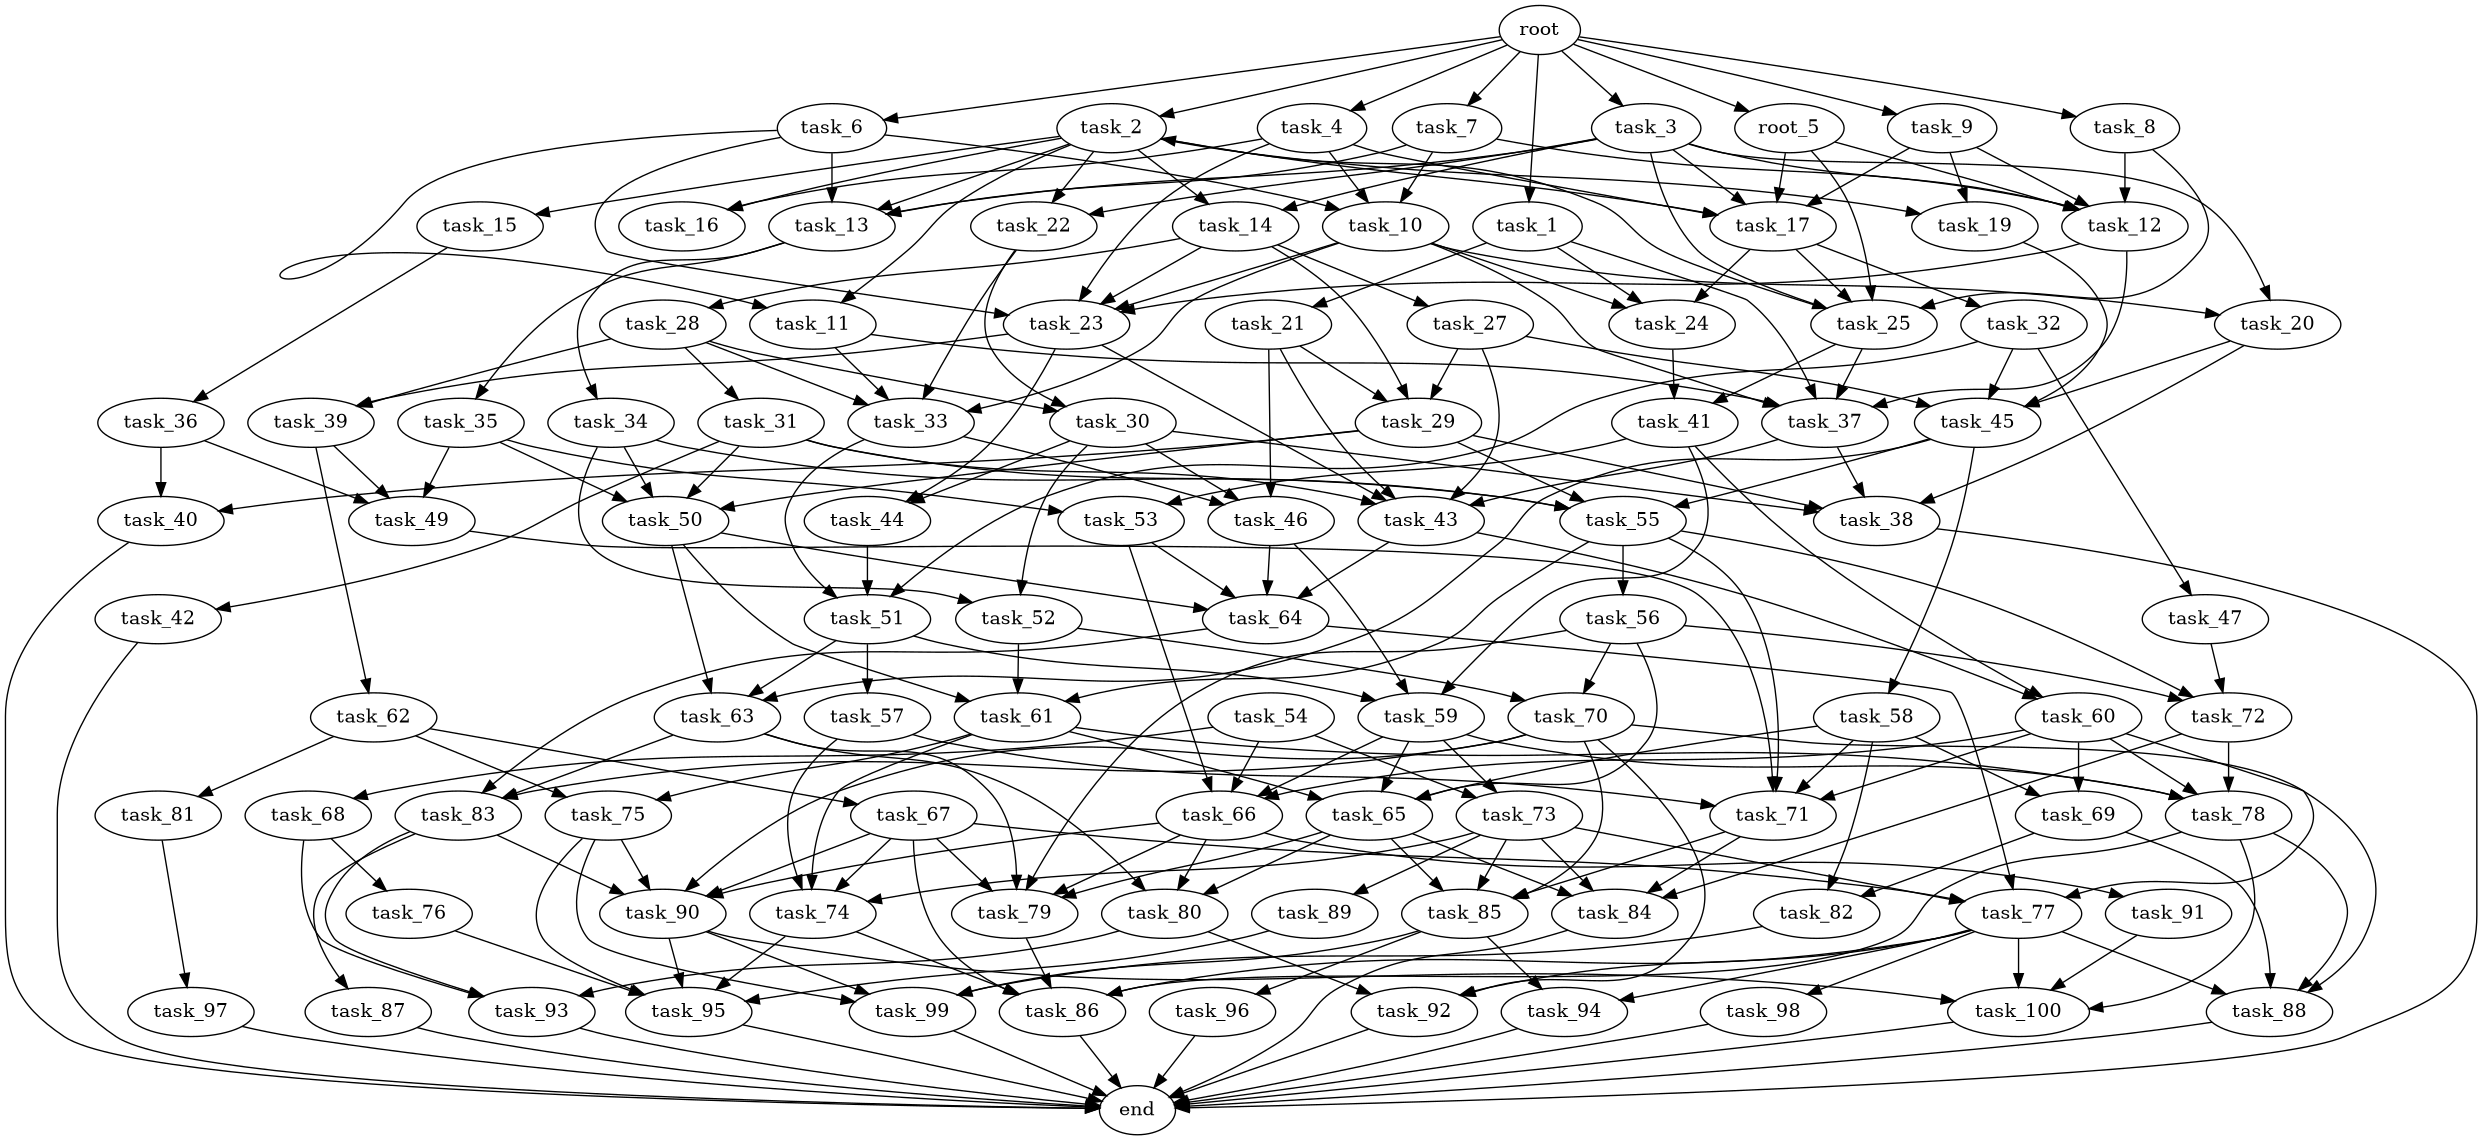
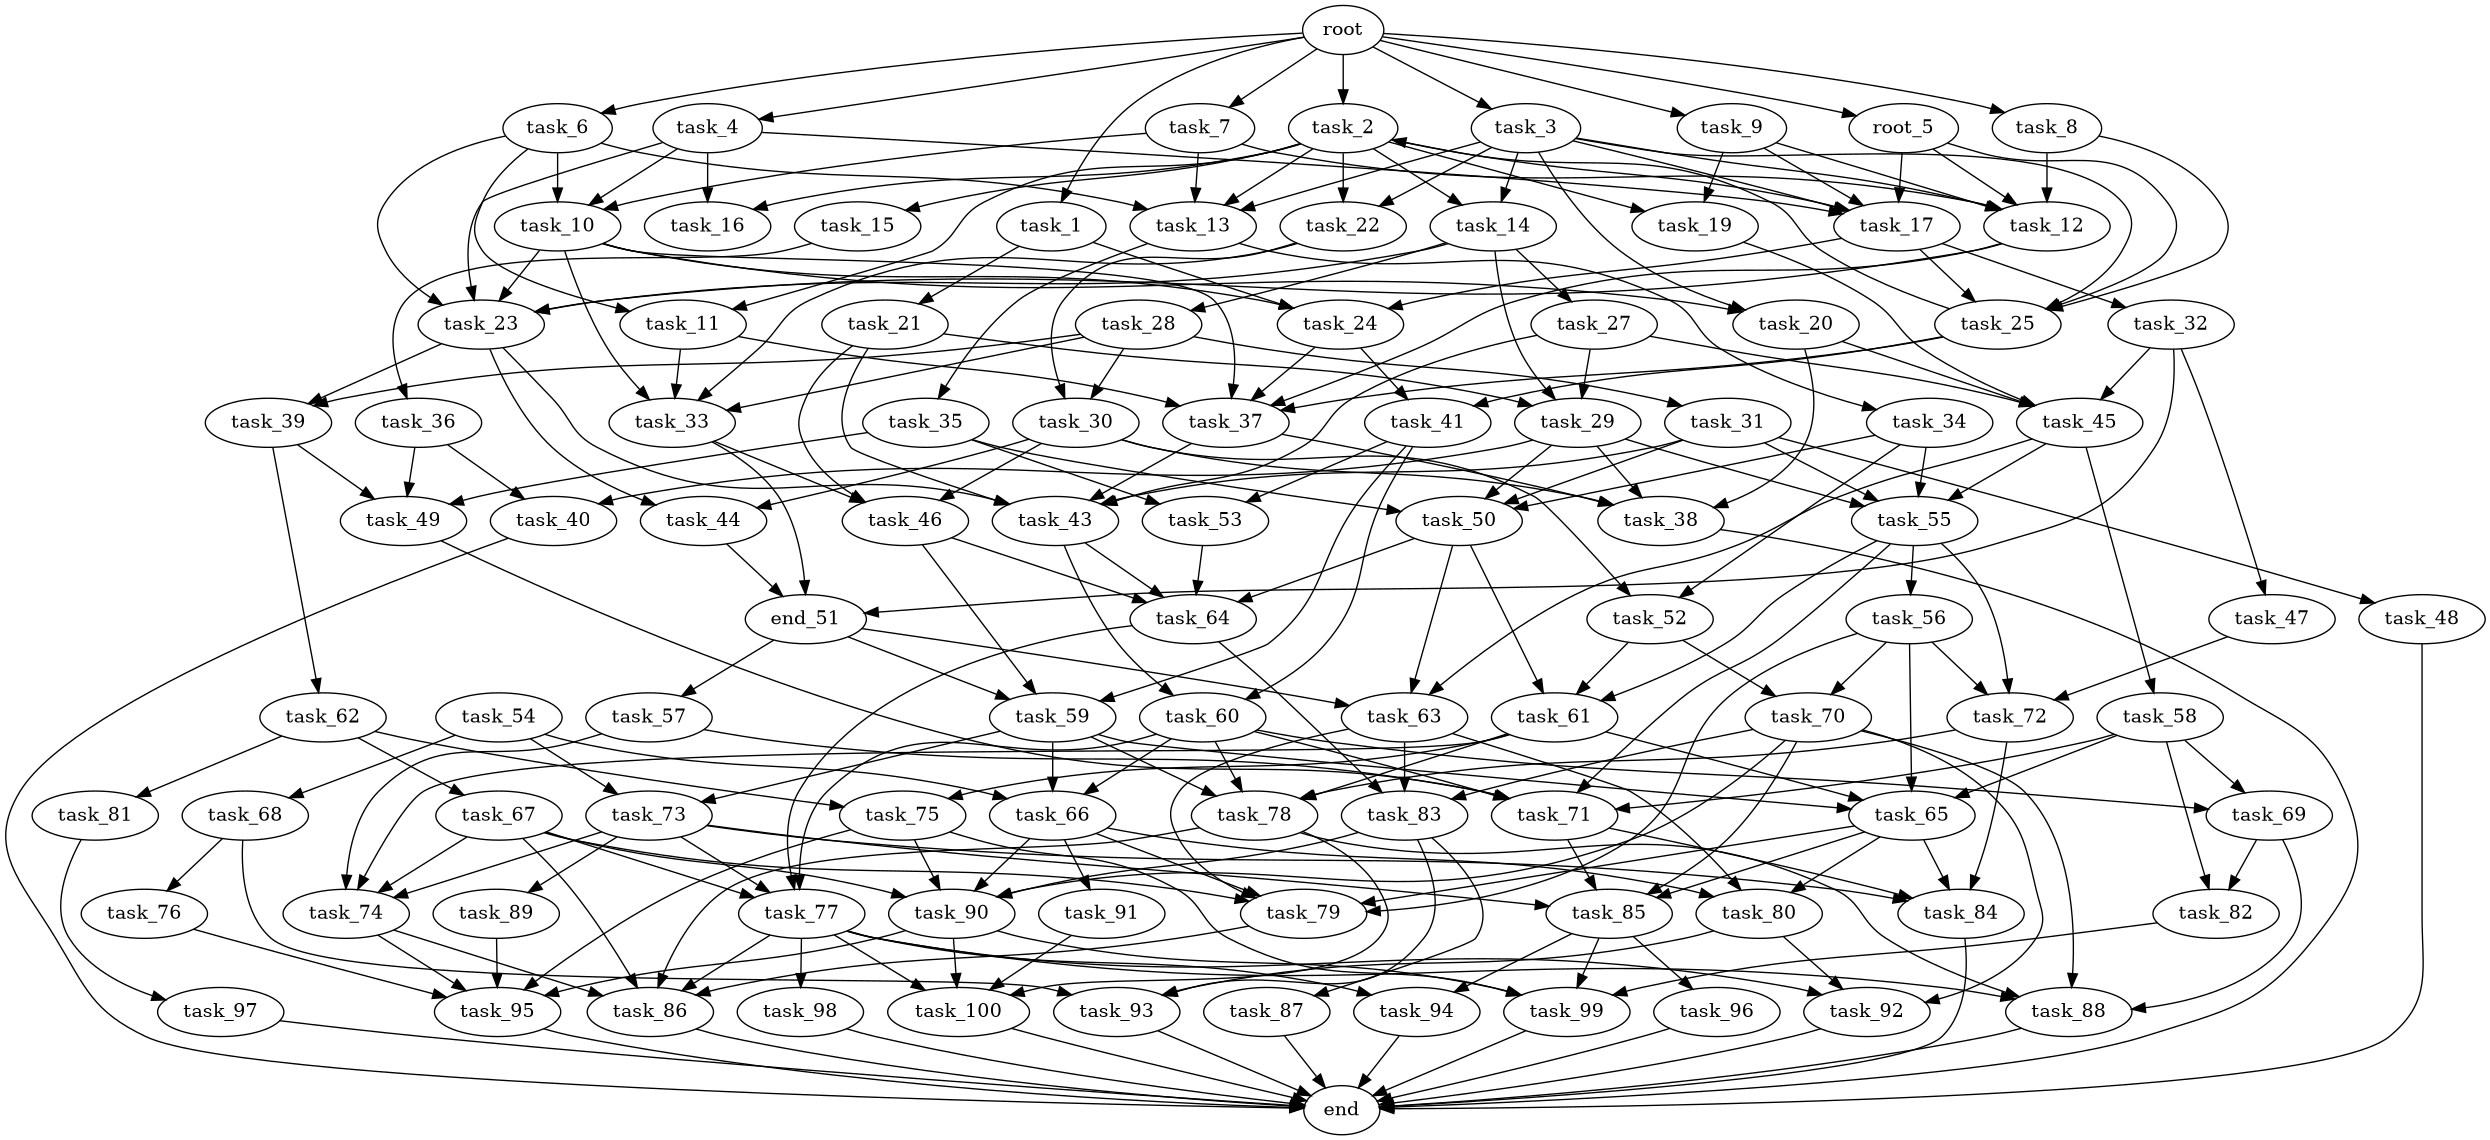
edge "task_1" -> "task_37": now "task_24" -> "task_37"
node "task_42": label "task_42" -> "task_48"
node "task_51": label "task_51" -> "end_51"
edge "task_53" -> "task_66": removed
